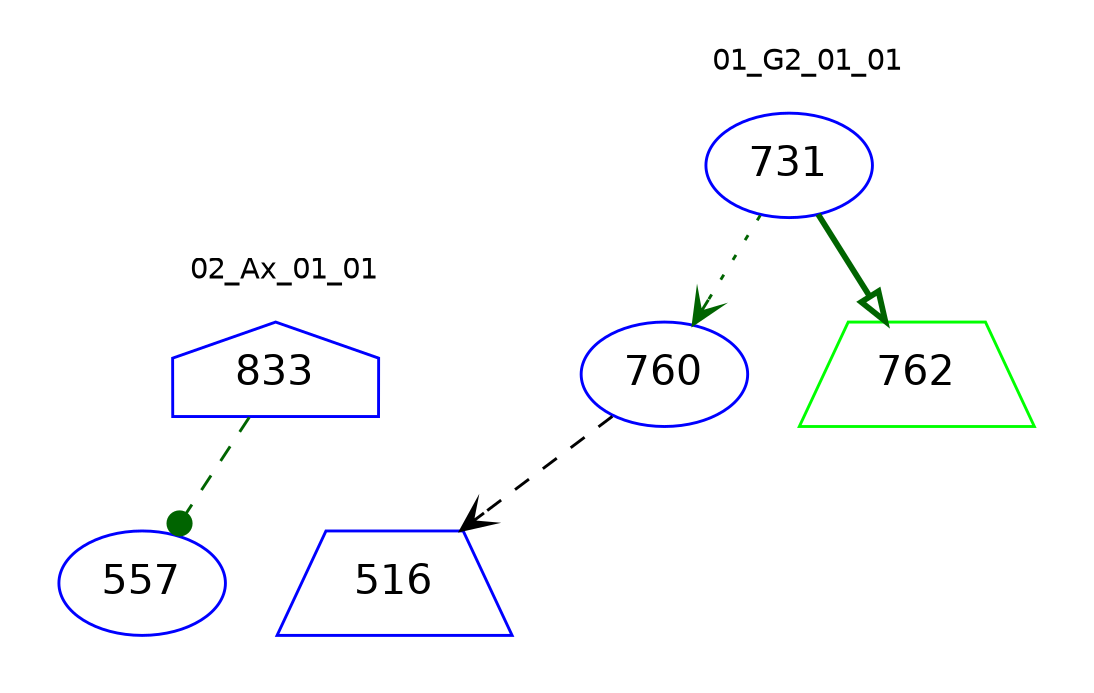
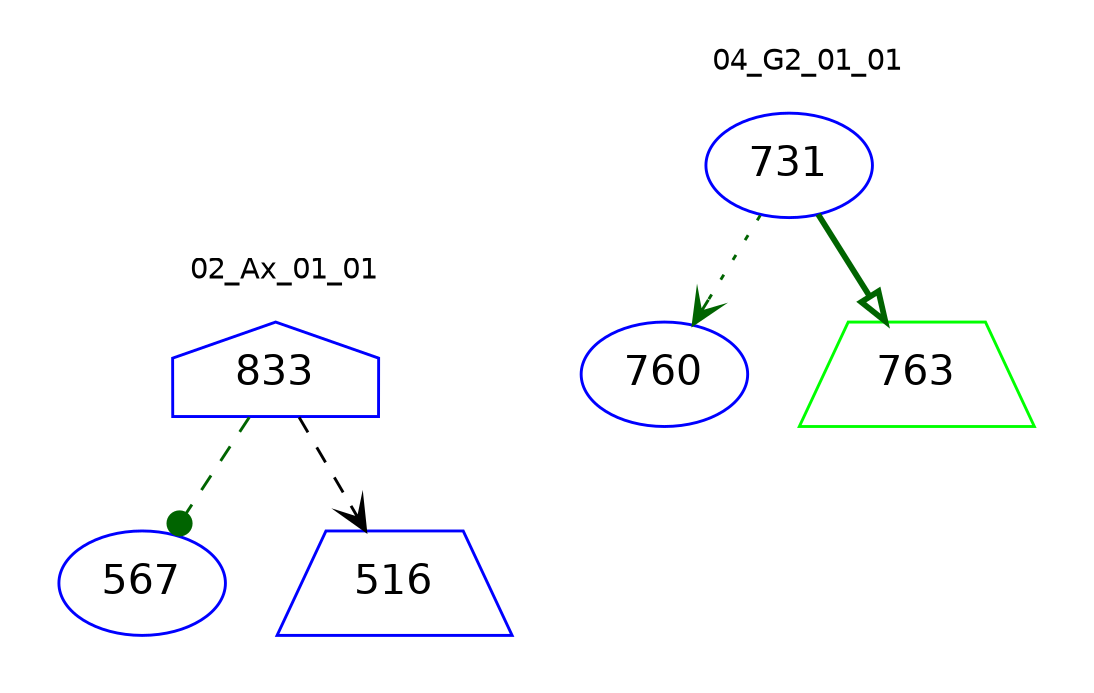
cluster "01_G2_01_01": label "01_G2_01_01" -> "04_G2_01_01"
node "762": label "762" -> "763"
edge "760" -> "516": now "833" -> "516"
node "557": label "557" -> "567"
